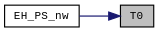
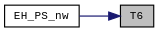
node "T0": label "T0" -> "T6"
